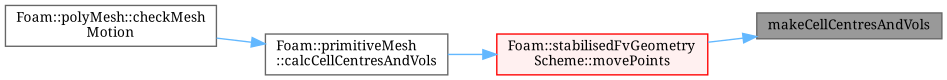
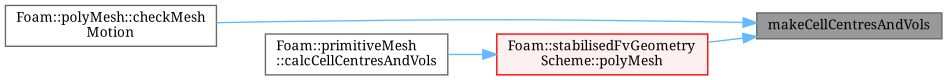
edge "Foam::polyMesh::checkMesh Motion" -> "Foam::primitiveMesh ::calcCellCentresAndVols": now "Foam::polyMesh::checkMesh Motion" -> "makeCellCentresAndVols"
node "Foam::stabilisedFvGeometry Scheme::movePoints": label "Foam::stabilisedFvGeometry Scheme::movePoints" -> "Foam::stabilisedFvGeometry Scheme::polyMesh"
